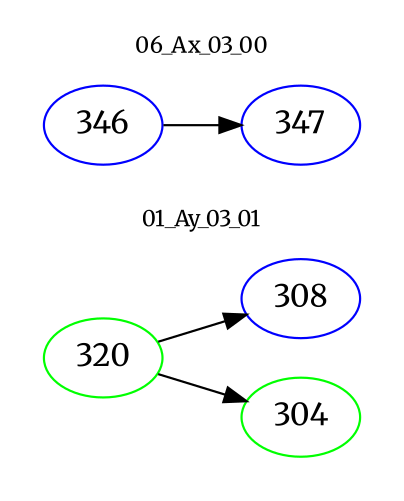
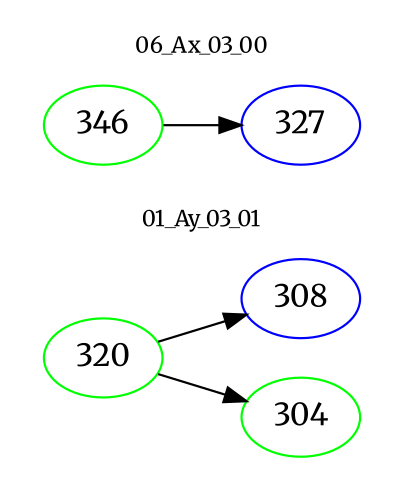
node "346": color blue -> green
node "347": label "347" -> "327"
